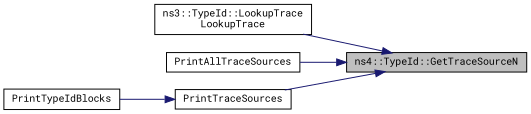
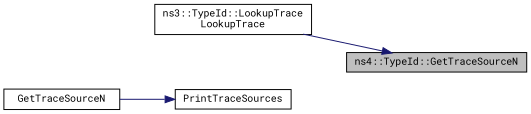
node "PrintAllTraceSources": removed
edge "PrintTraceSources" -> "ns4::TypeId::GetTraceSourceN": removed
node "PrintTypeIdBlocks": label "PrintTypeIdBlocks" -> "GetTraceSourceN"
